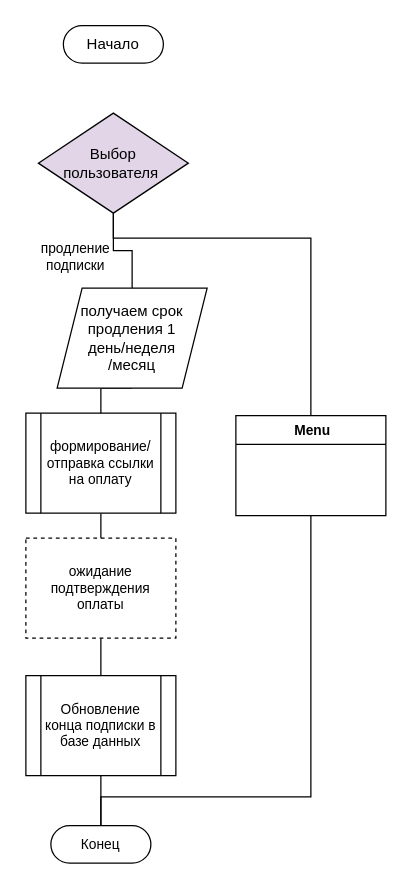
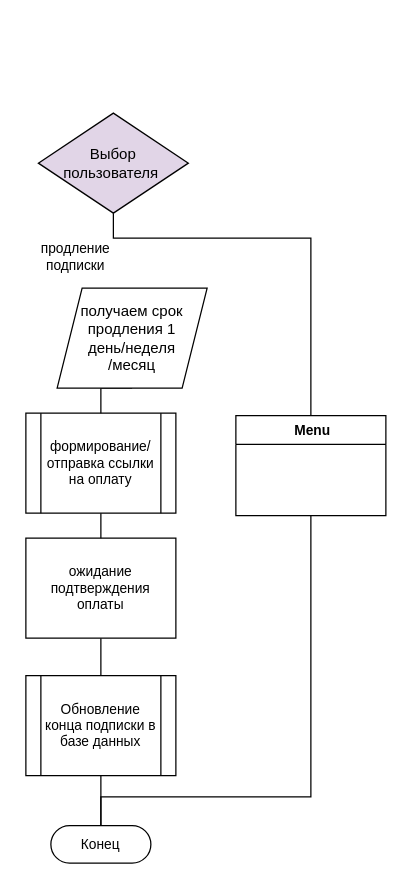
node "Начало": removed
edge "Выбор пользователя" -- "получаем срок продления 1 день/неделя /месяц": removed
node "ожидание подтверждения оплаты": style dashed -> solid
